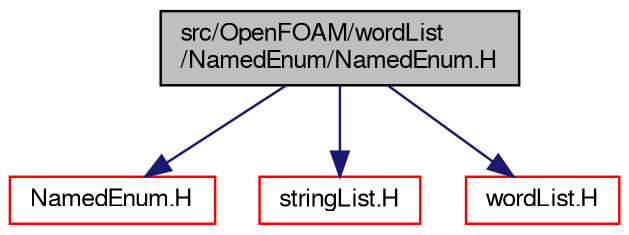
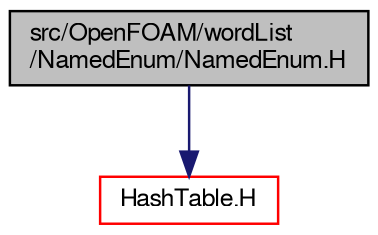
node "NamedEnum.H": label "NamedEnum.H" -> "HashTable.H"
node "stringList.H": removed
node "wordList.H": removed
